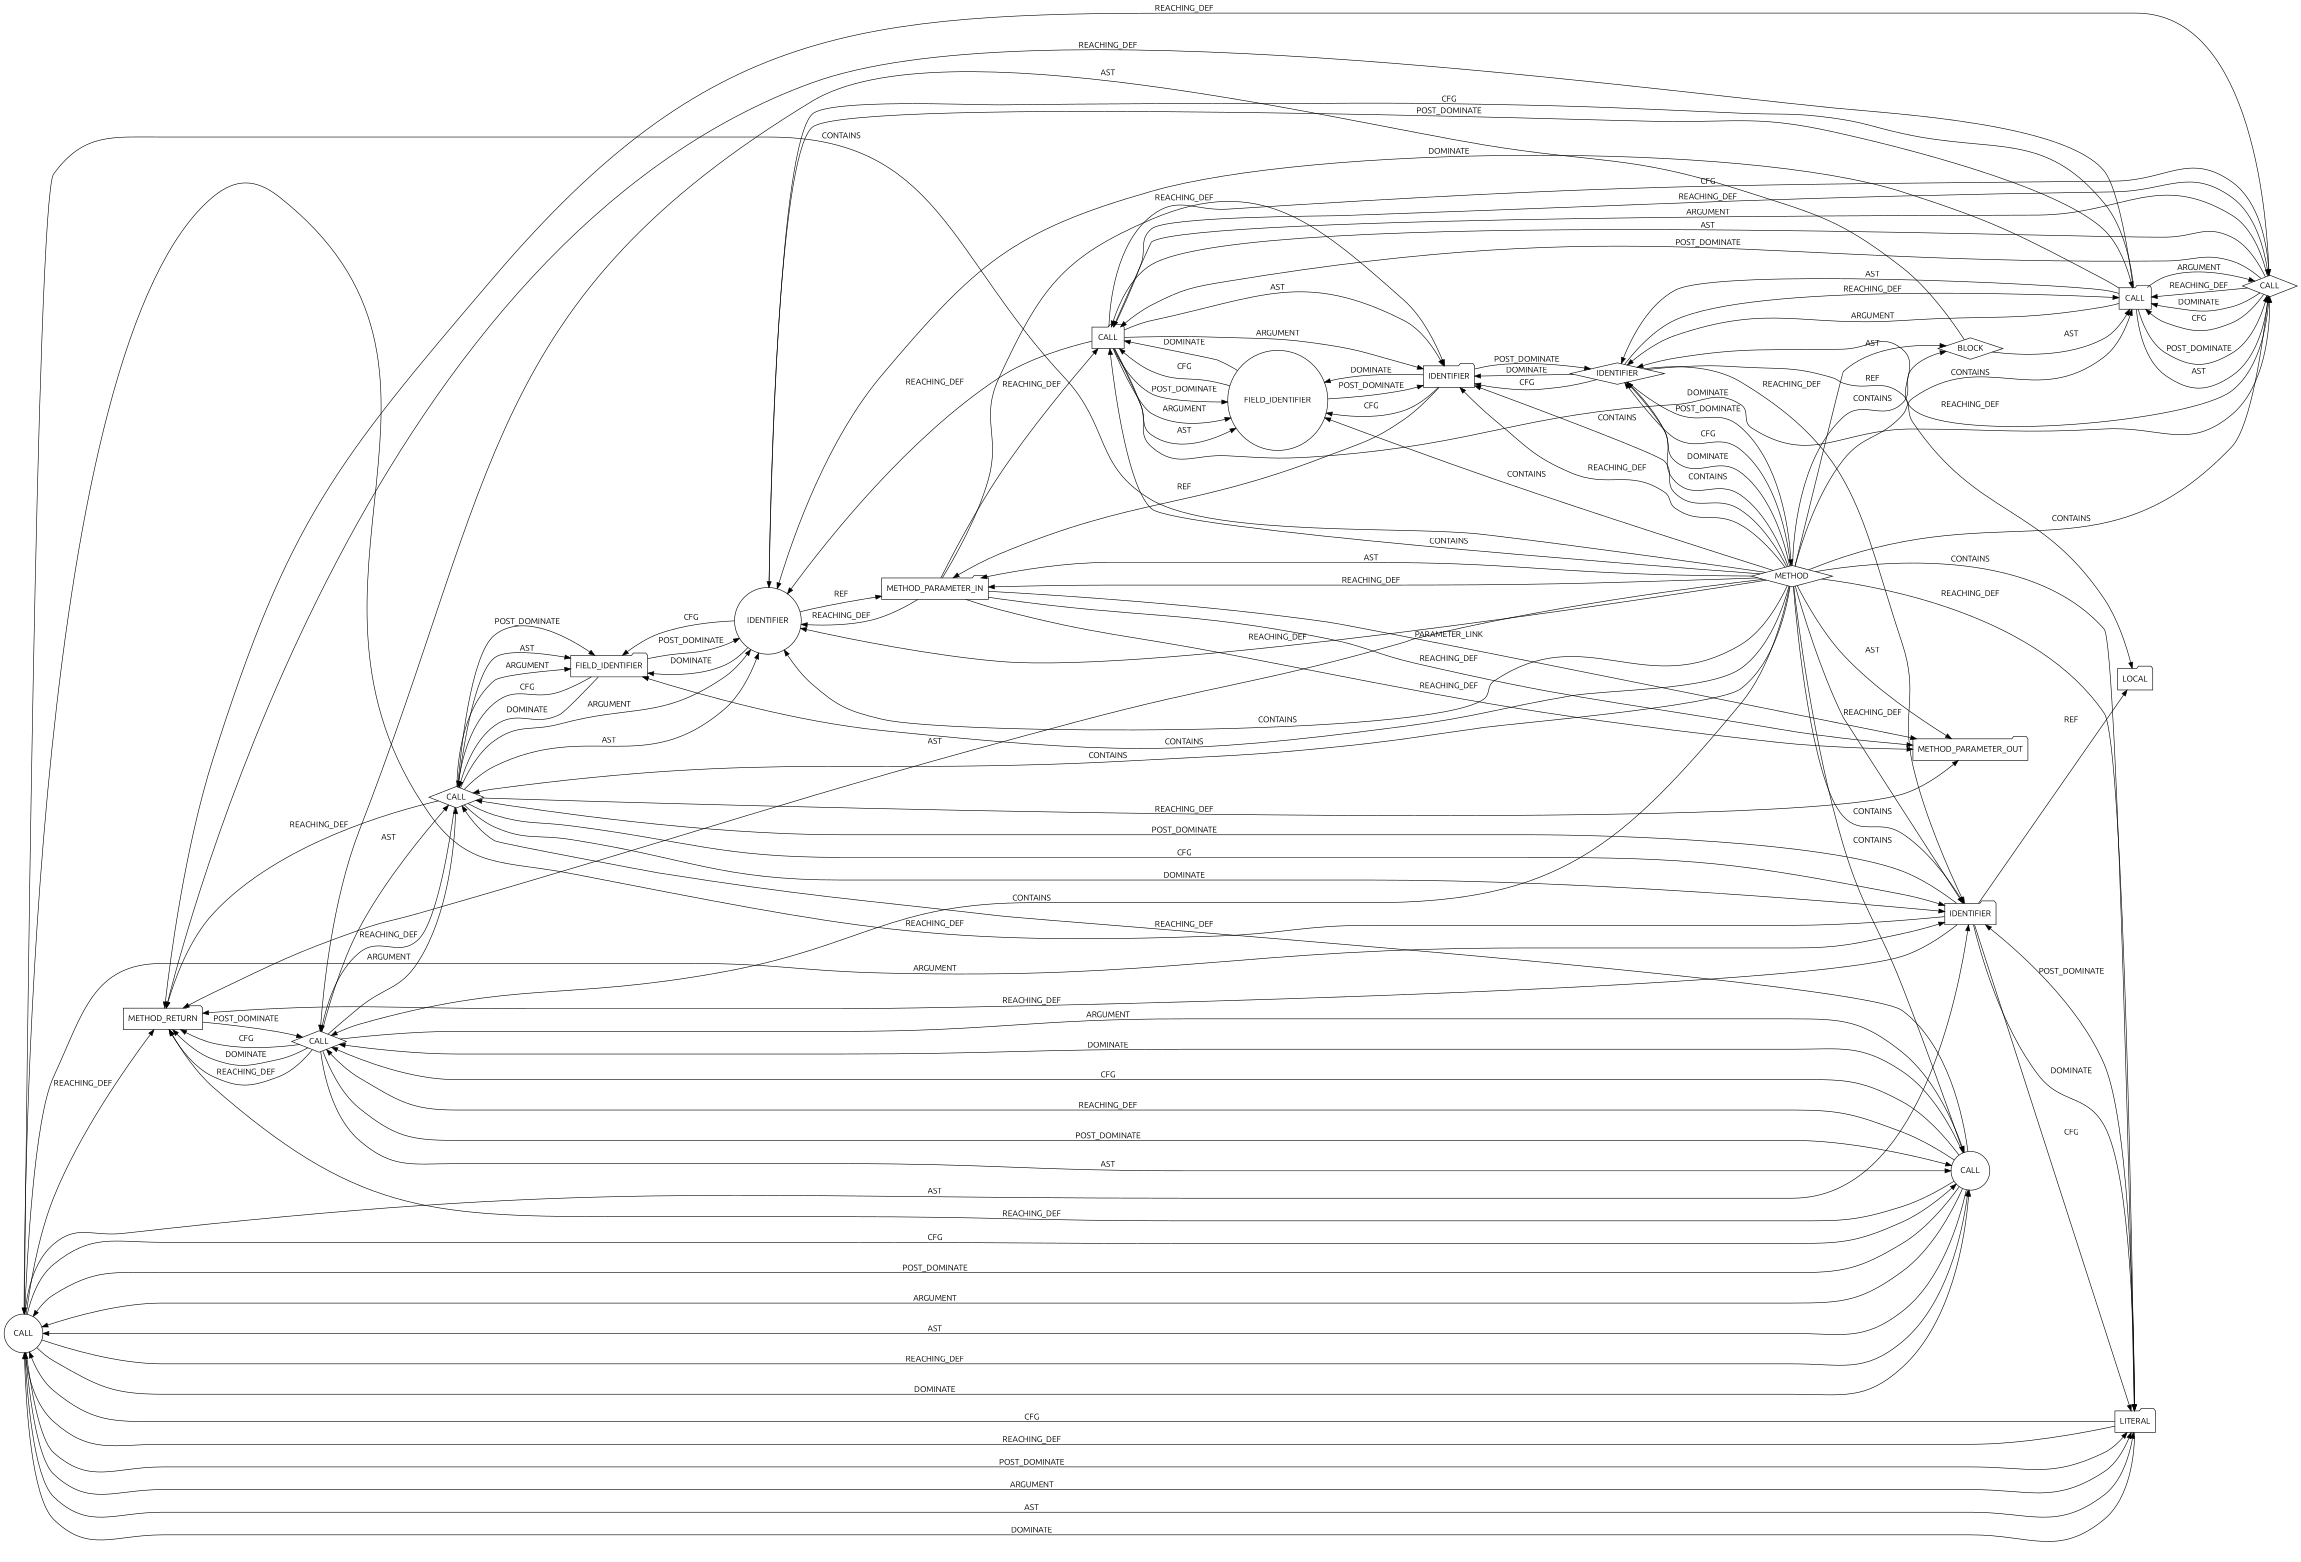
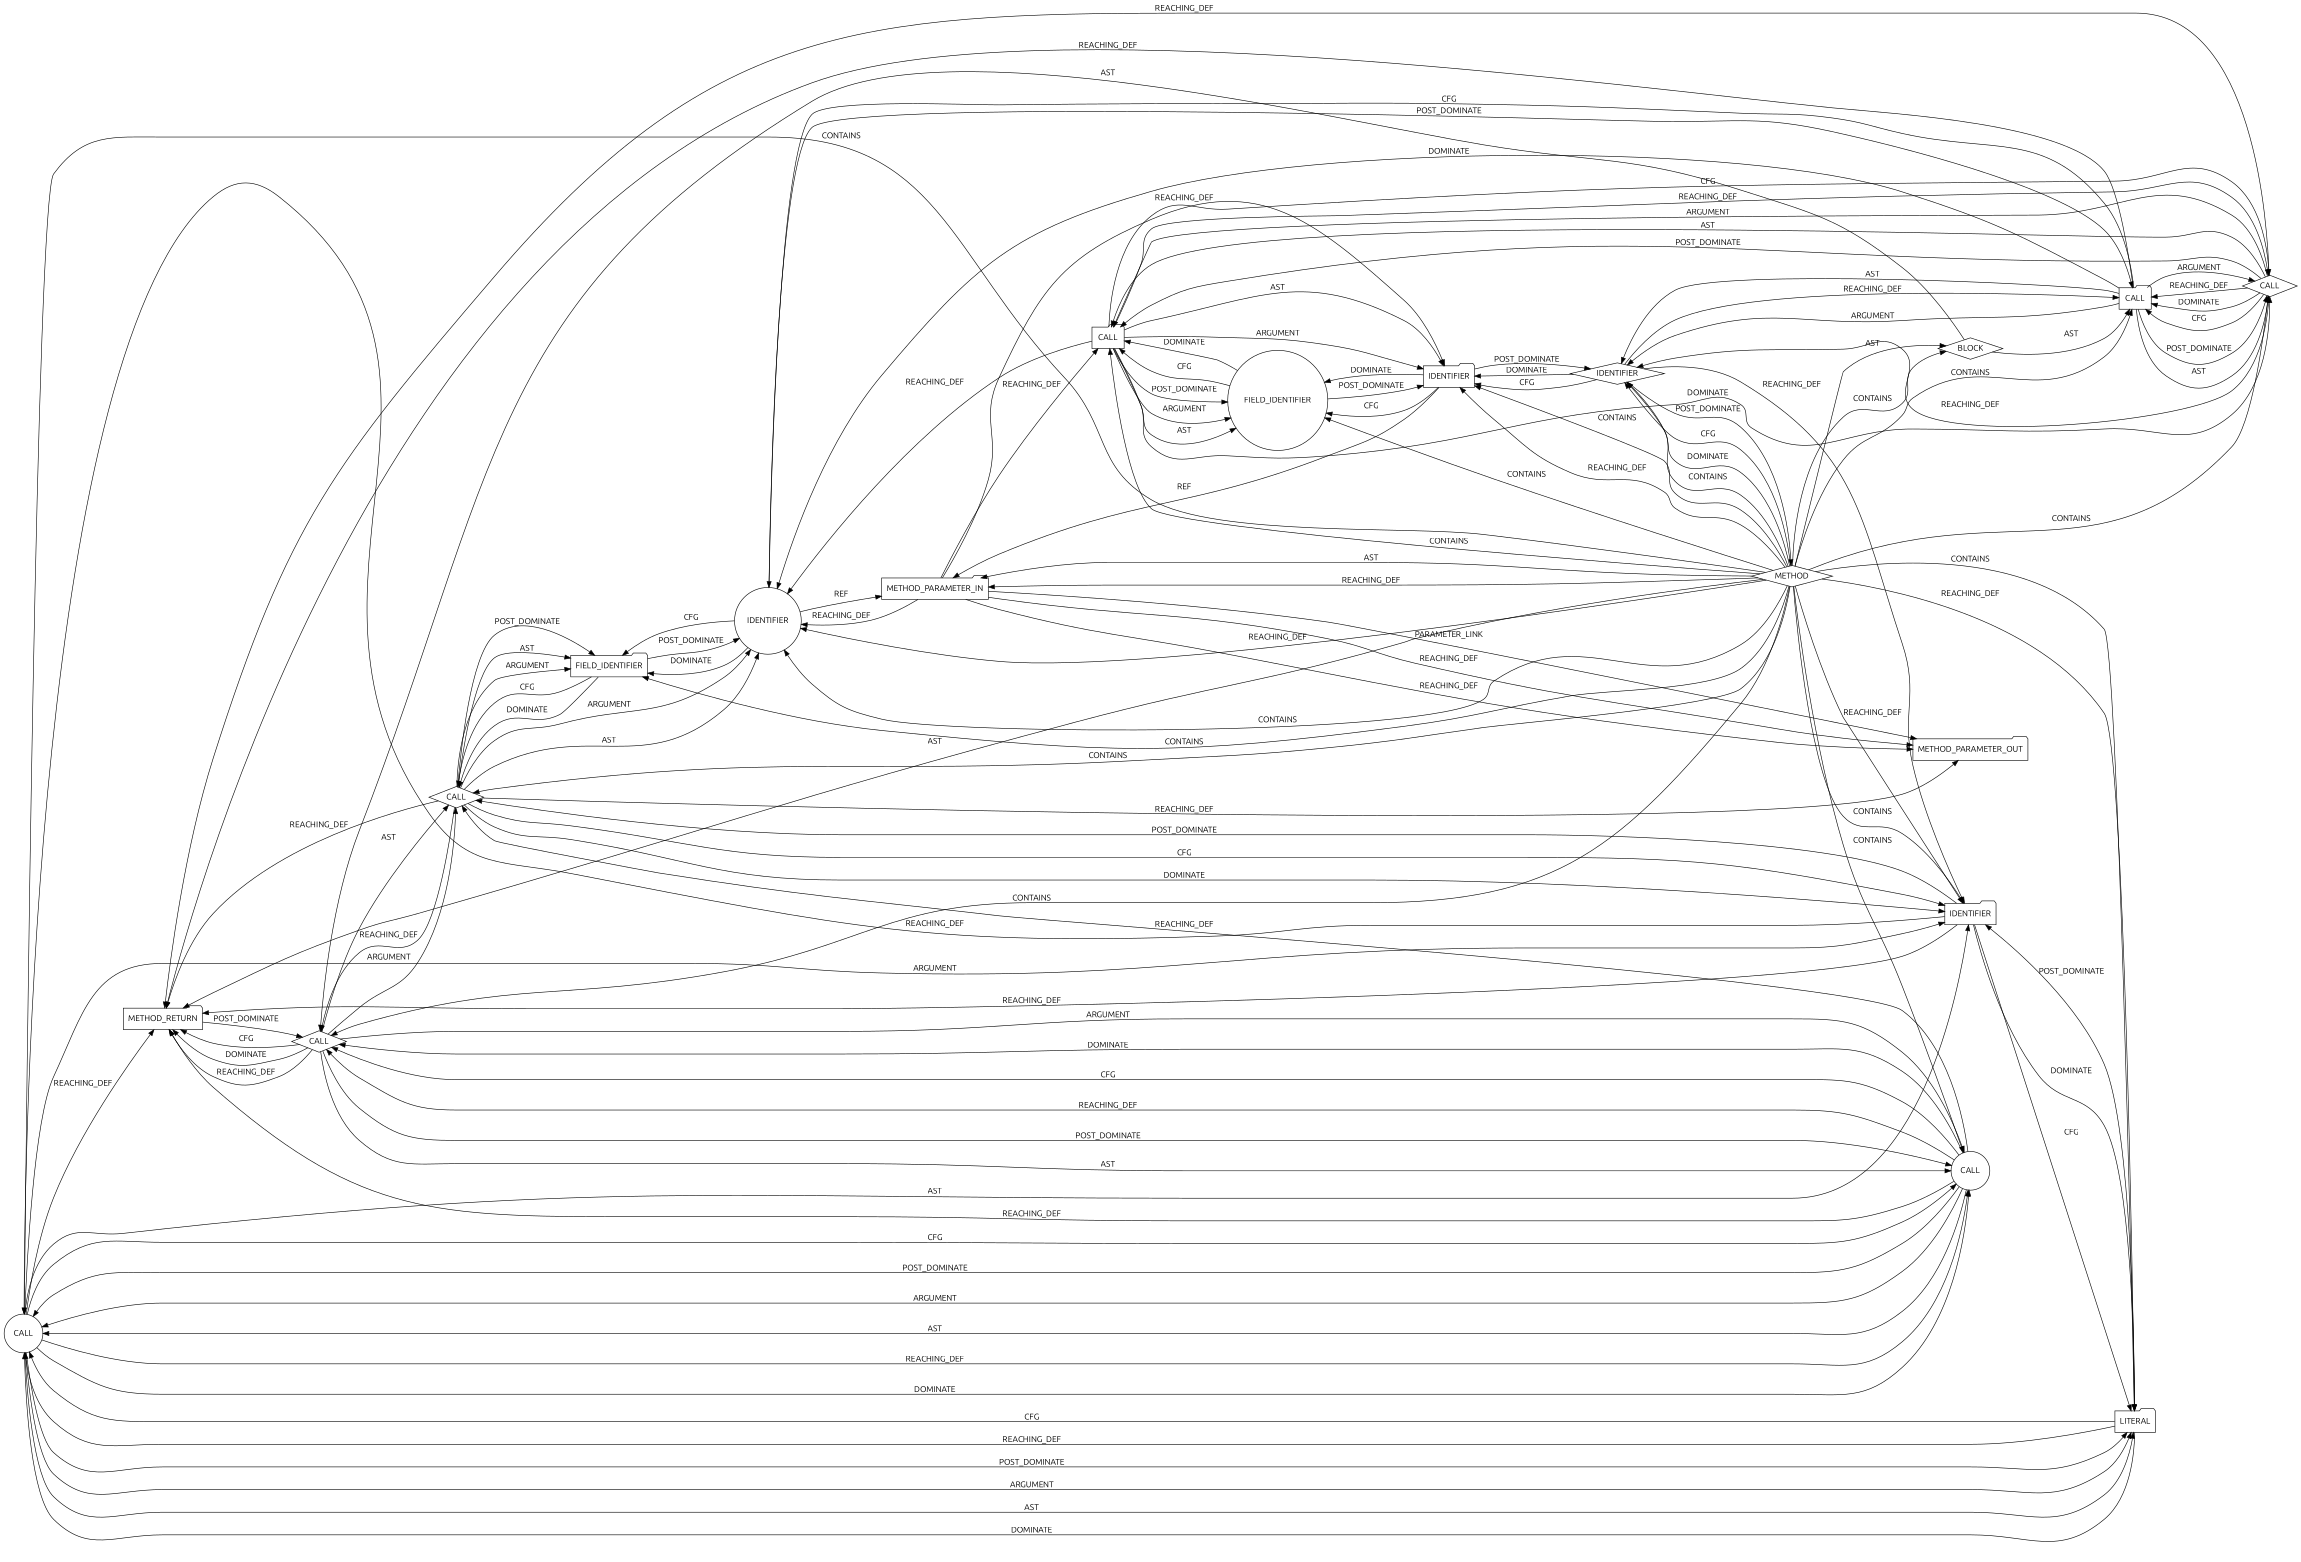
edge "METHOD" -> "METHOD_PARAMETER_OUT": removed, label "AST"
node "LOCAL": removed
